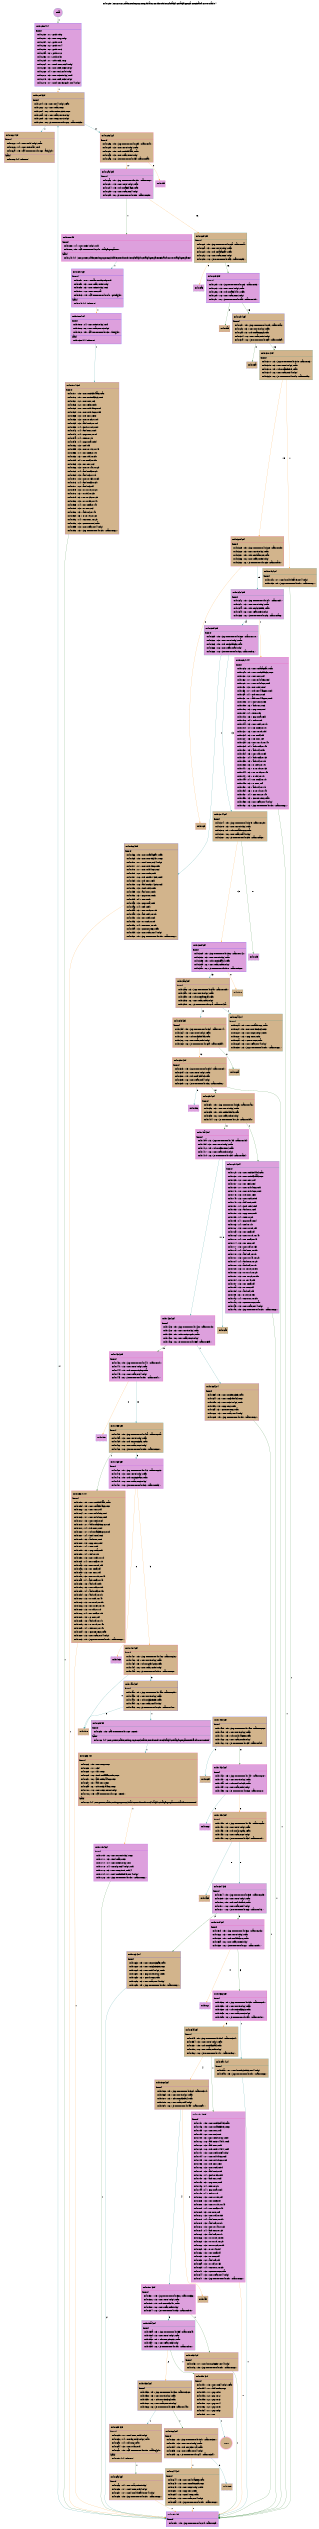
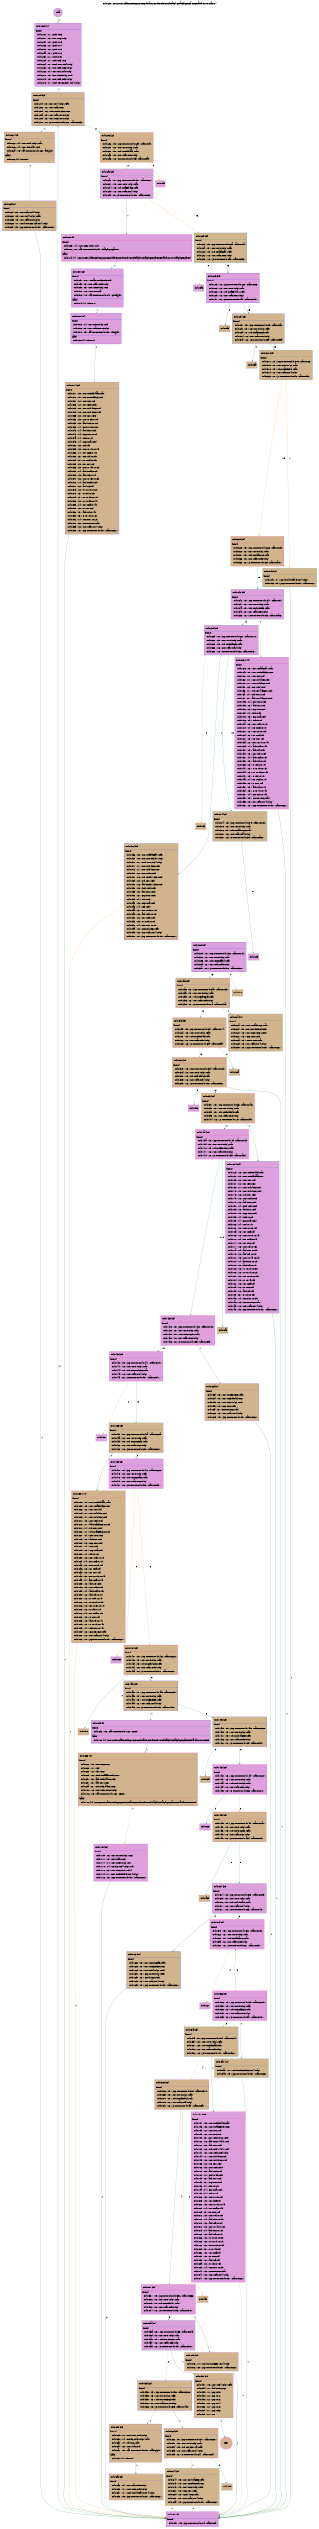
node "0x40162f [21]": added
edge "0x401329 [25]" -> "0x401cc5": now "0x40135b [25]" -> "0x401cc5"
edge "0x401374 [25]" -> "0x40138d [25]": removed, label "13"
edge "0x4014a0 [25]" -> "0x401b1e": now "0x4014a0 [25]" -> "0x4014b9 [25]"
edge "0x40151d [25]" -> "0x401536 [25]": reversed
node "Users": label "Users" -> "Exit"
